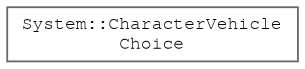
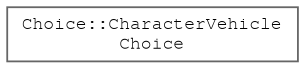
node "System::CharacterVehicle Choice": label "System::CharacterVehicle Choice" -> "Choice::CharacterVehicle Choice"
